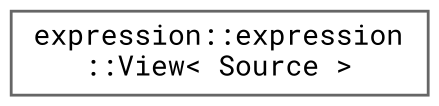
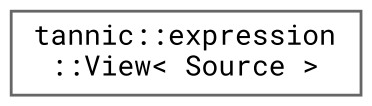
node "expression::expression ::View< Source >": label "expression::expression ::View< Source >" -> "tannic::expression ::View< Source >"
